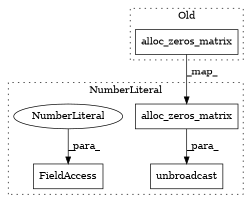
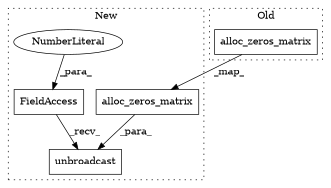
cluster "NumberLiteral": label "NumberLiteral" -> "New"
edge "FieldAccess" -> "unbroadcast": added, label "_recv_"
